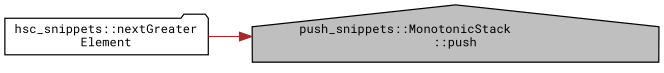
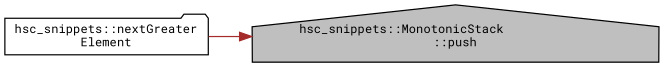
node "push_snippets::MonotonicStack ::push": label "push_snippets::MonotonicStack ::push" -> "hsc_snippets::MonotonicStack ::push"
